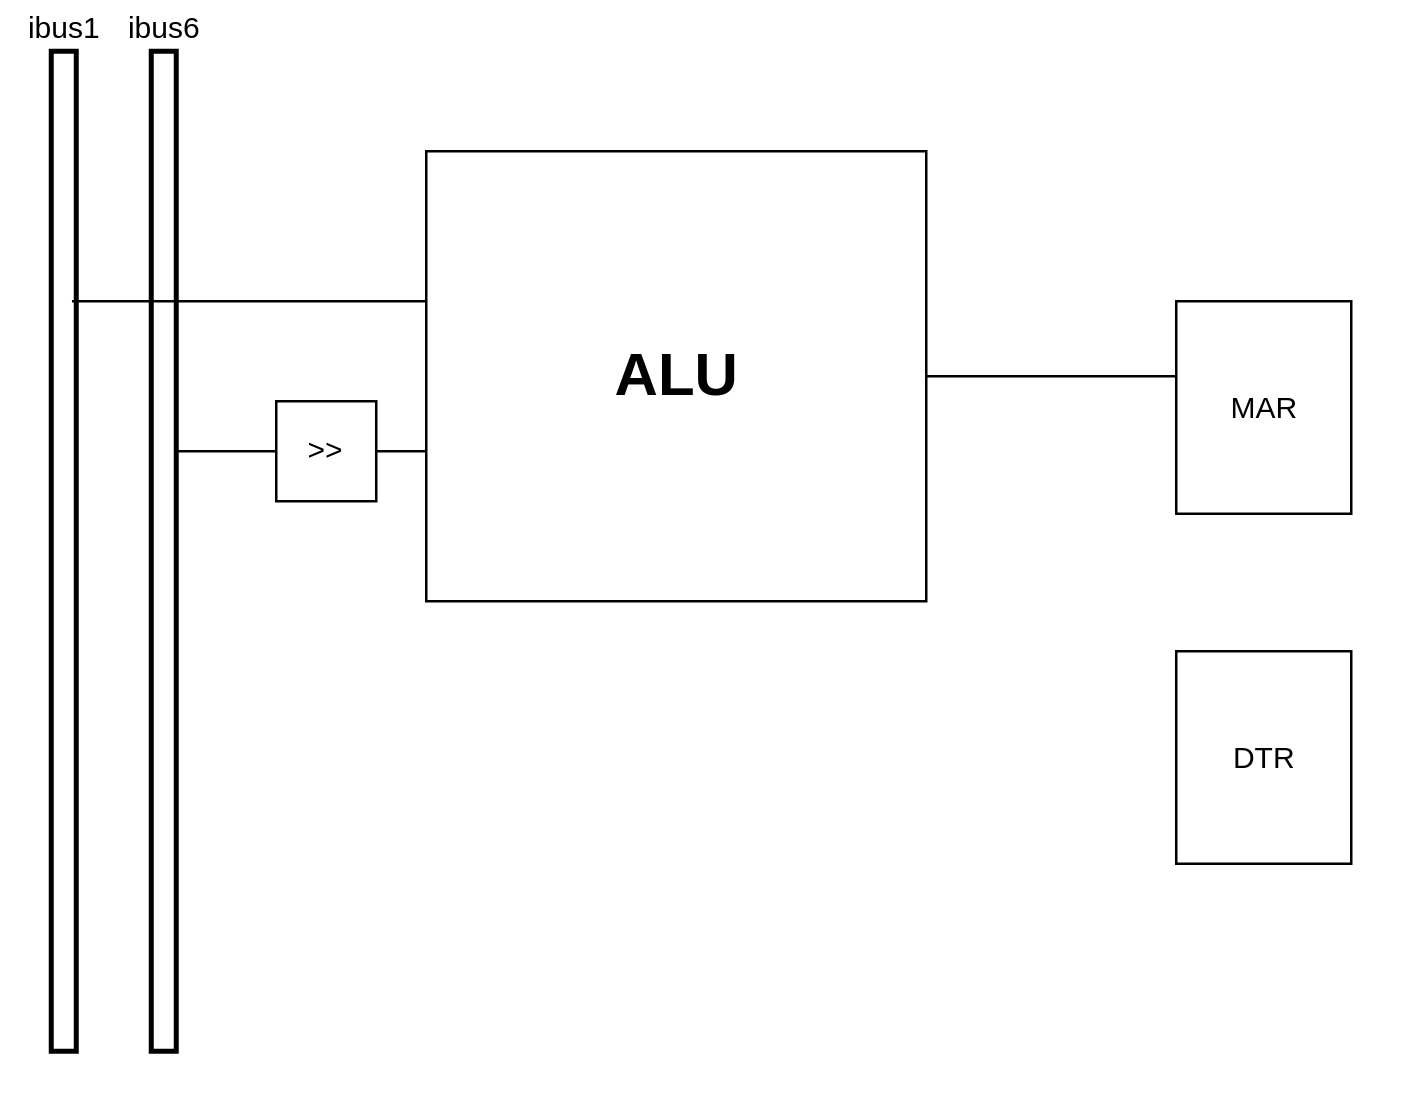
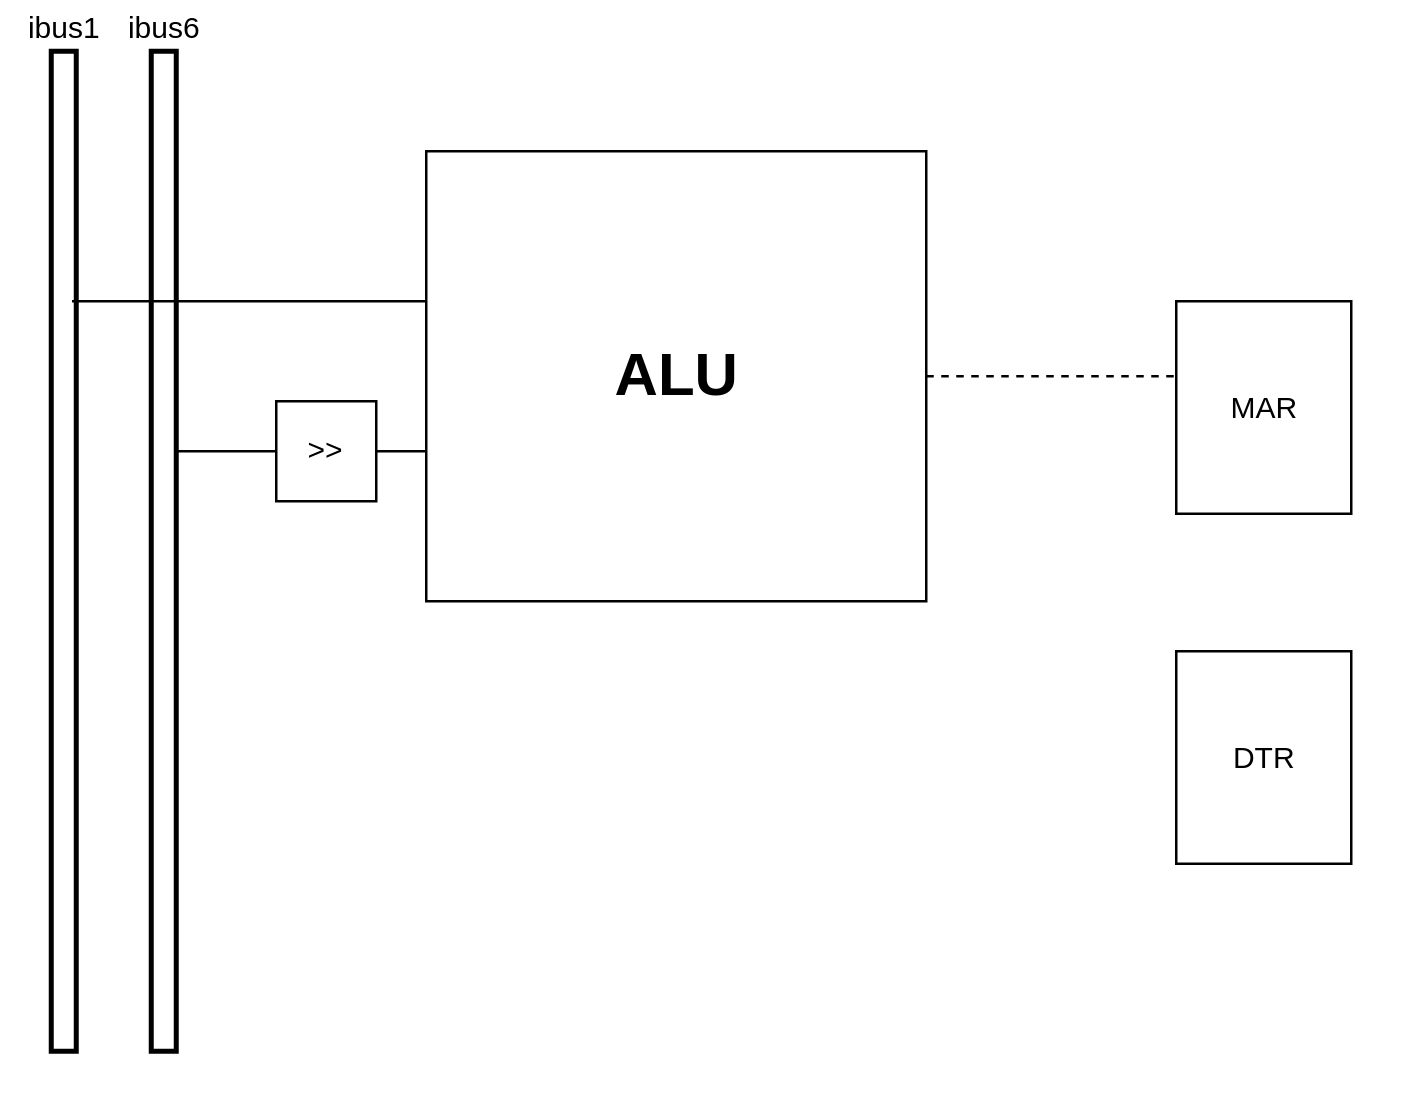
edge "ALU" -- "MAR": style solid -> dashed
